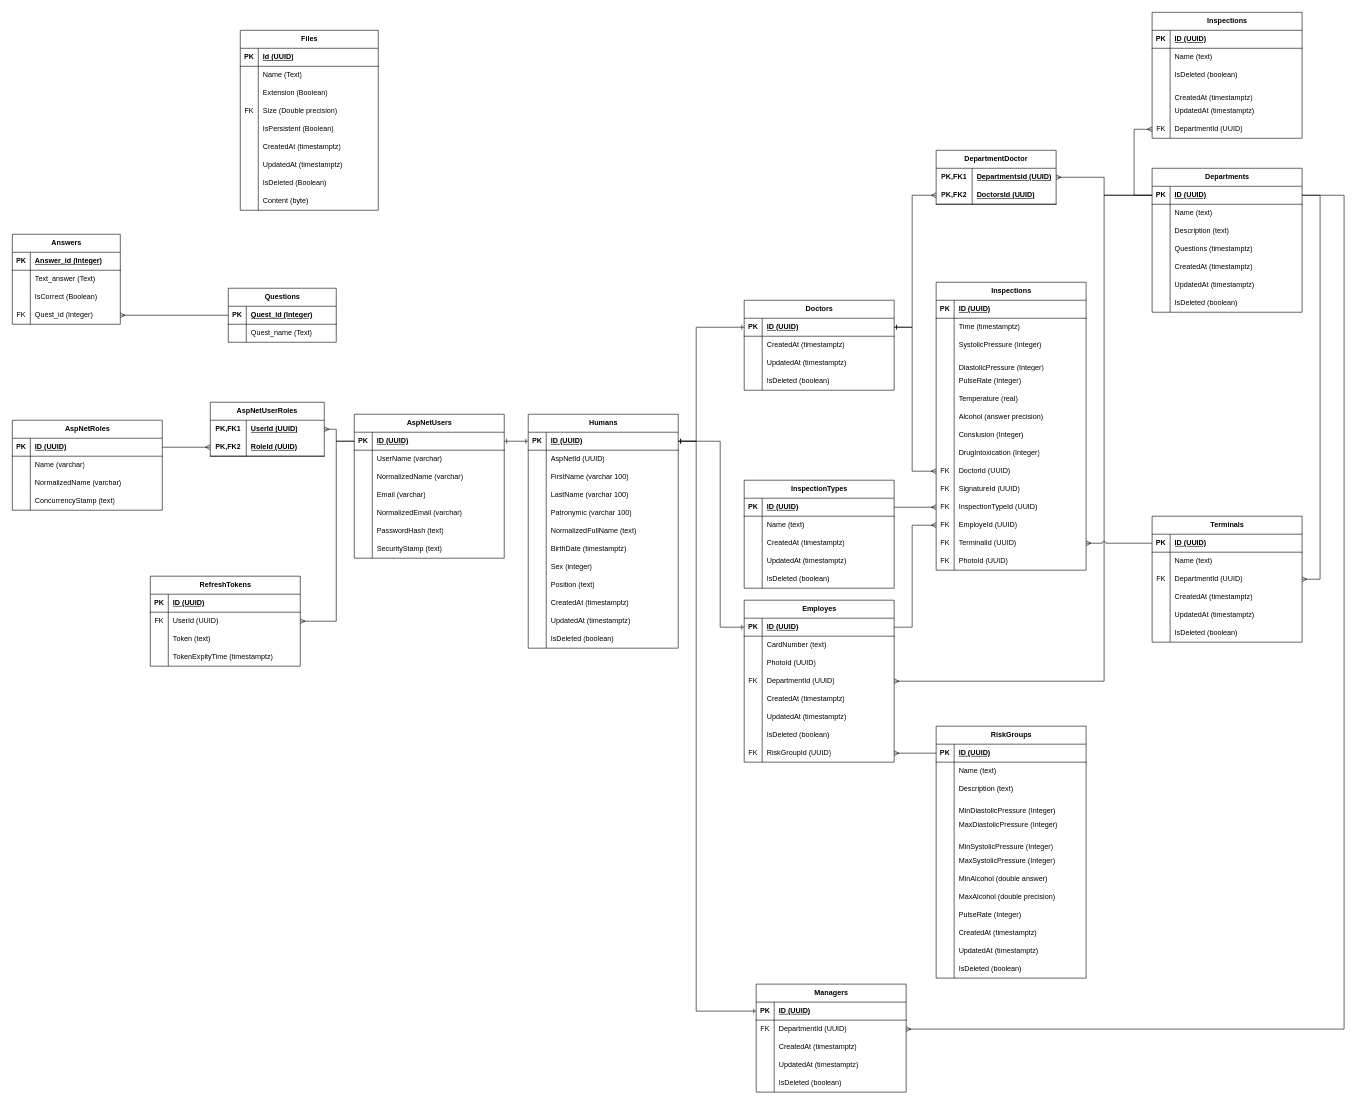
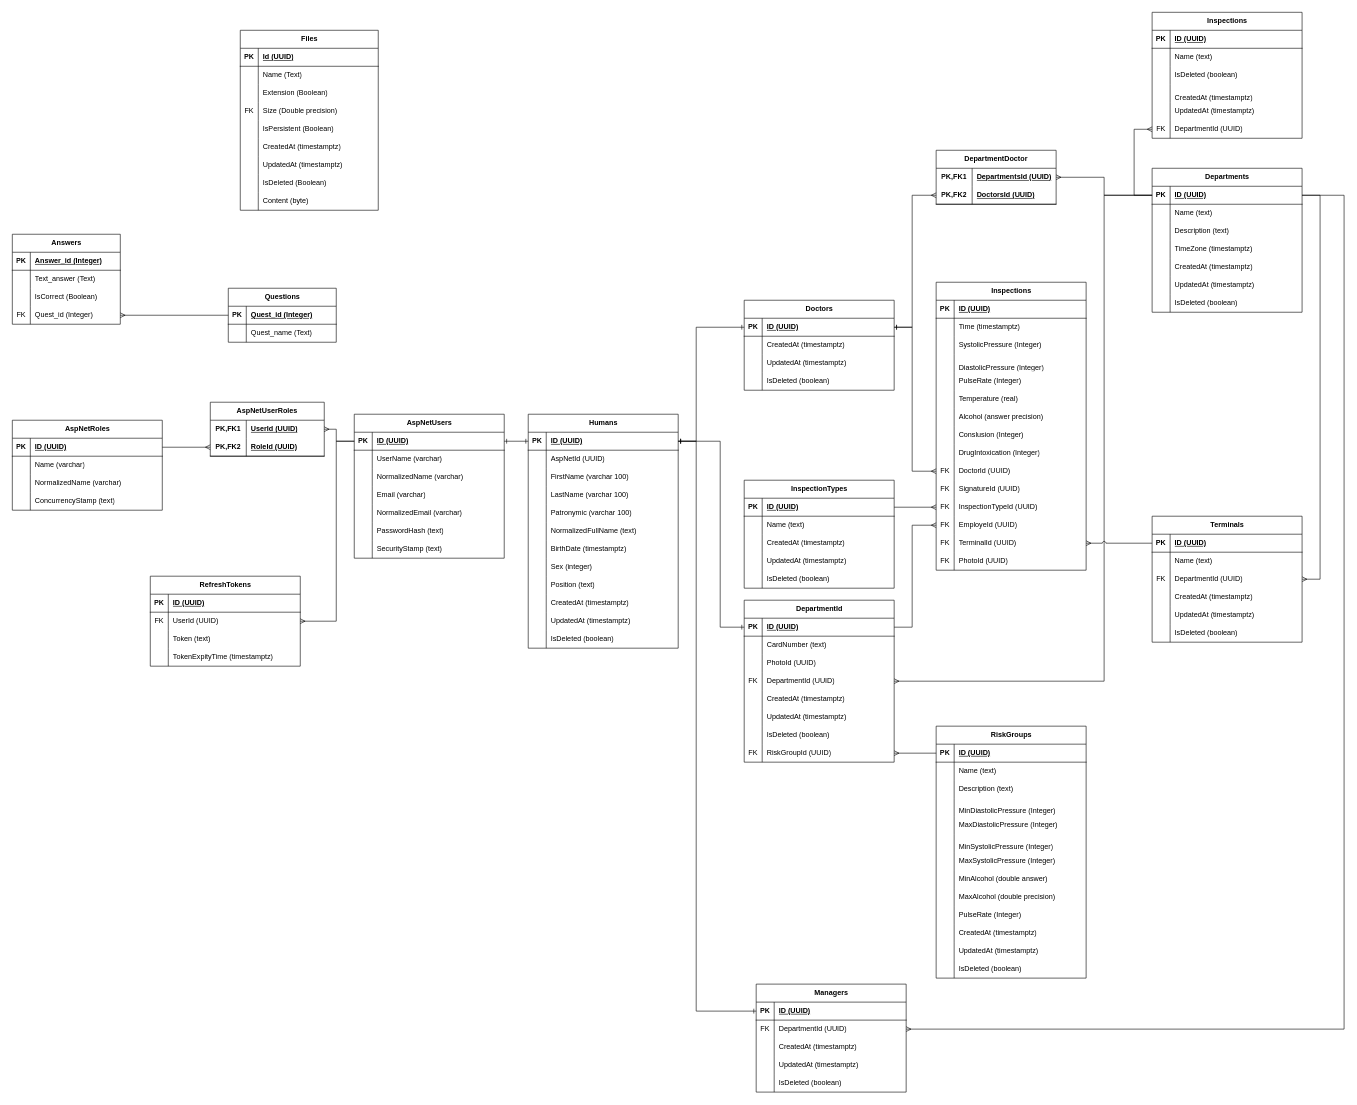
node "Questions (timestamptz)": label "Questions (timestamptz)" -> "TimeZone (timestamptz)"
node "Employes": label "Employes" -> "DepartmentId"
